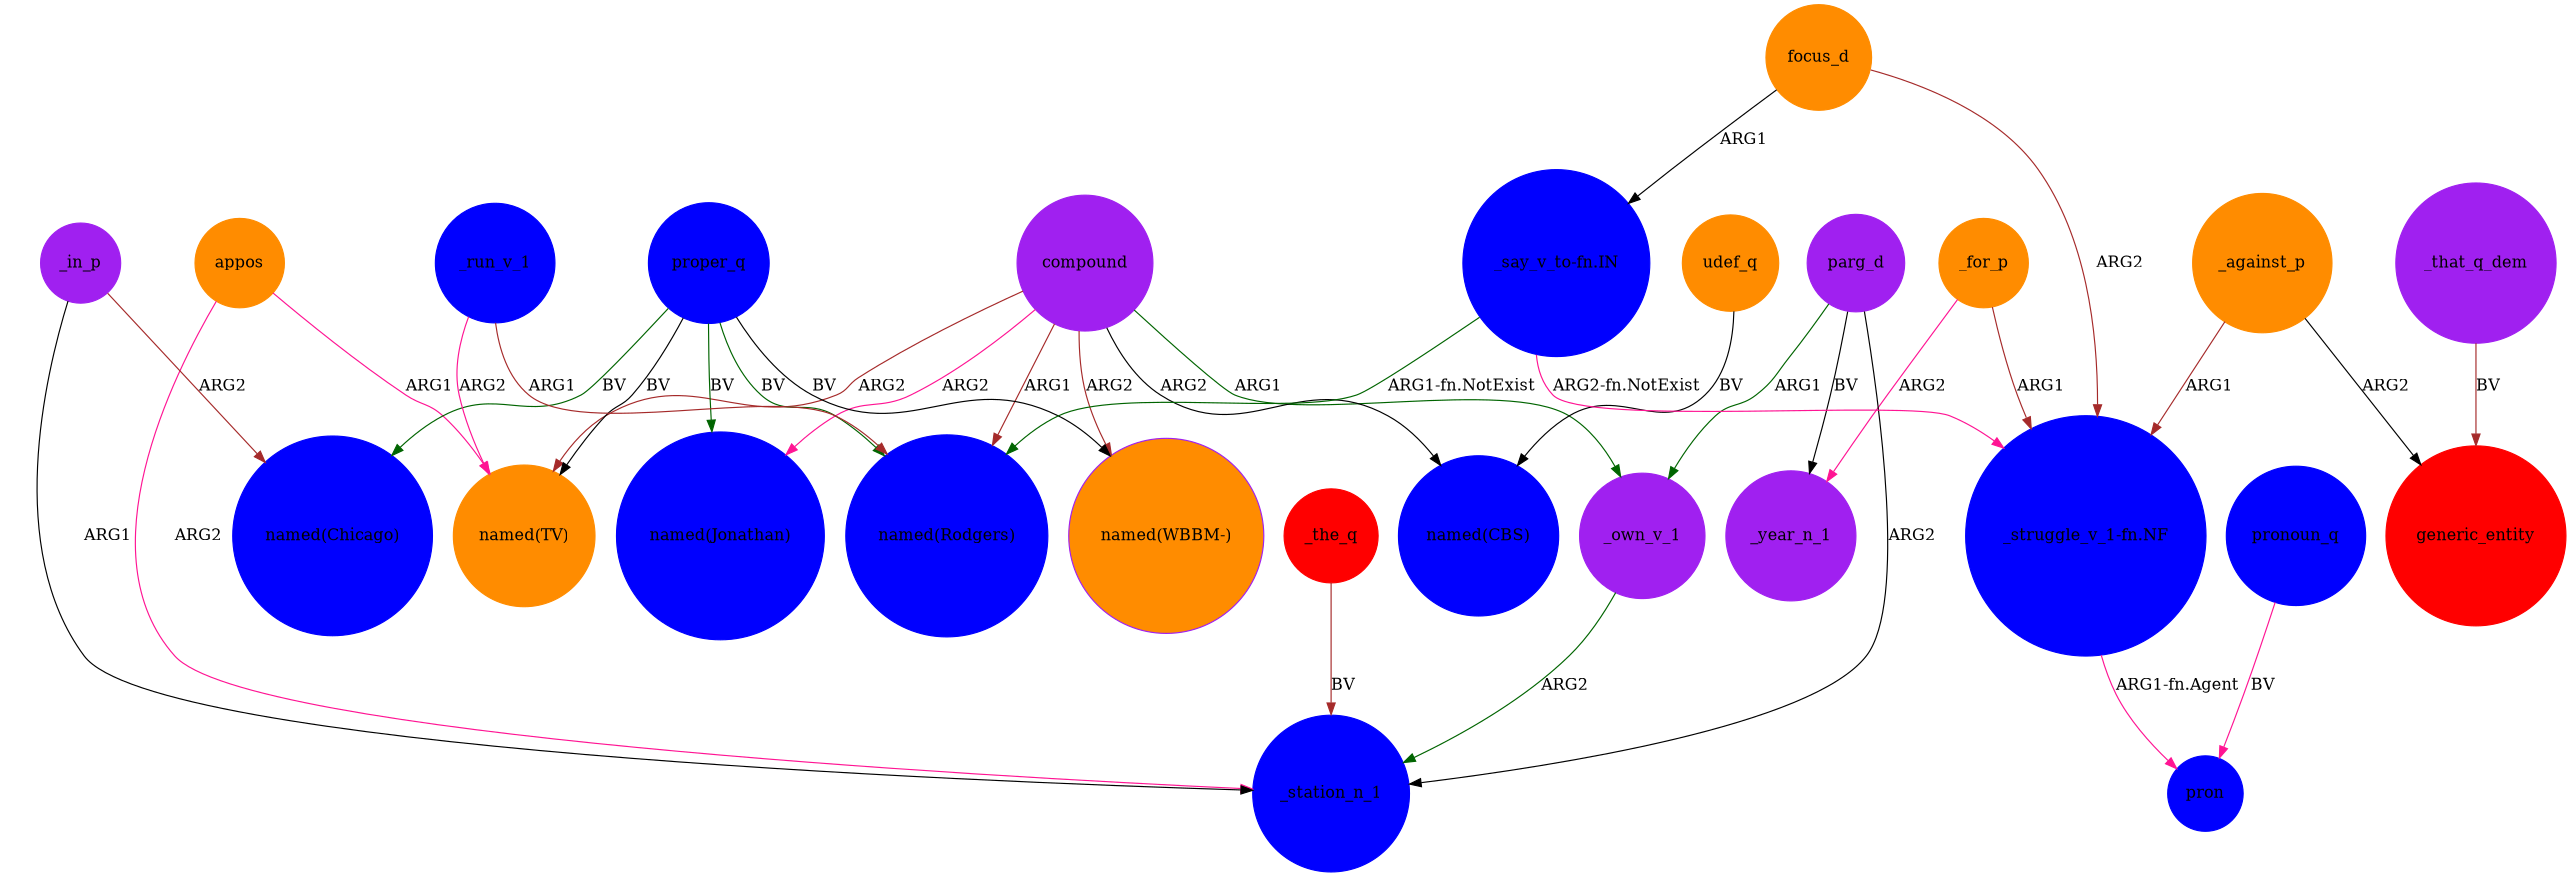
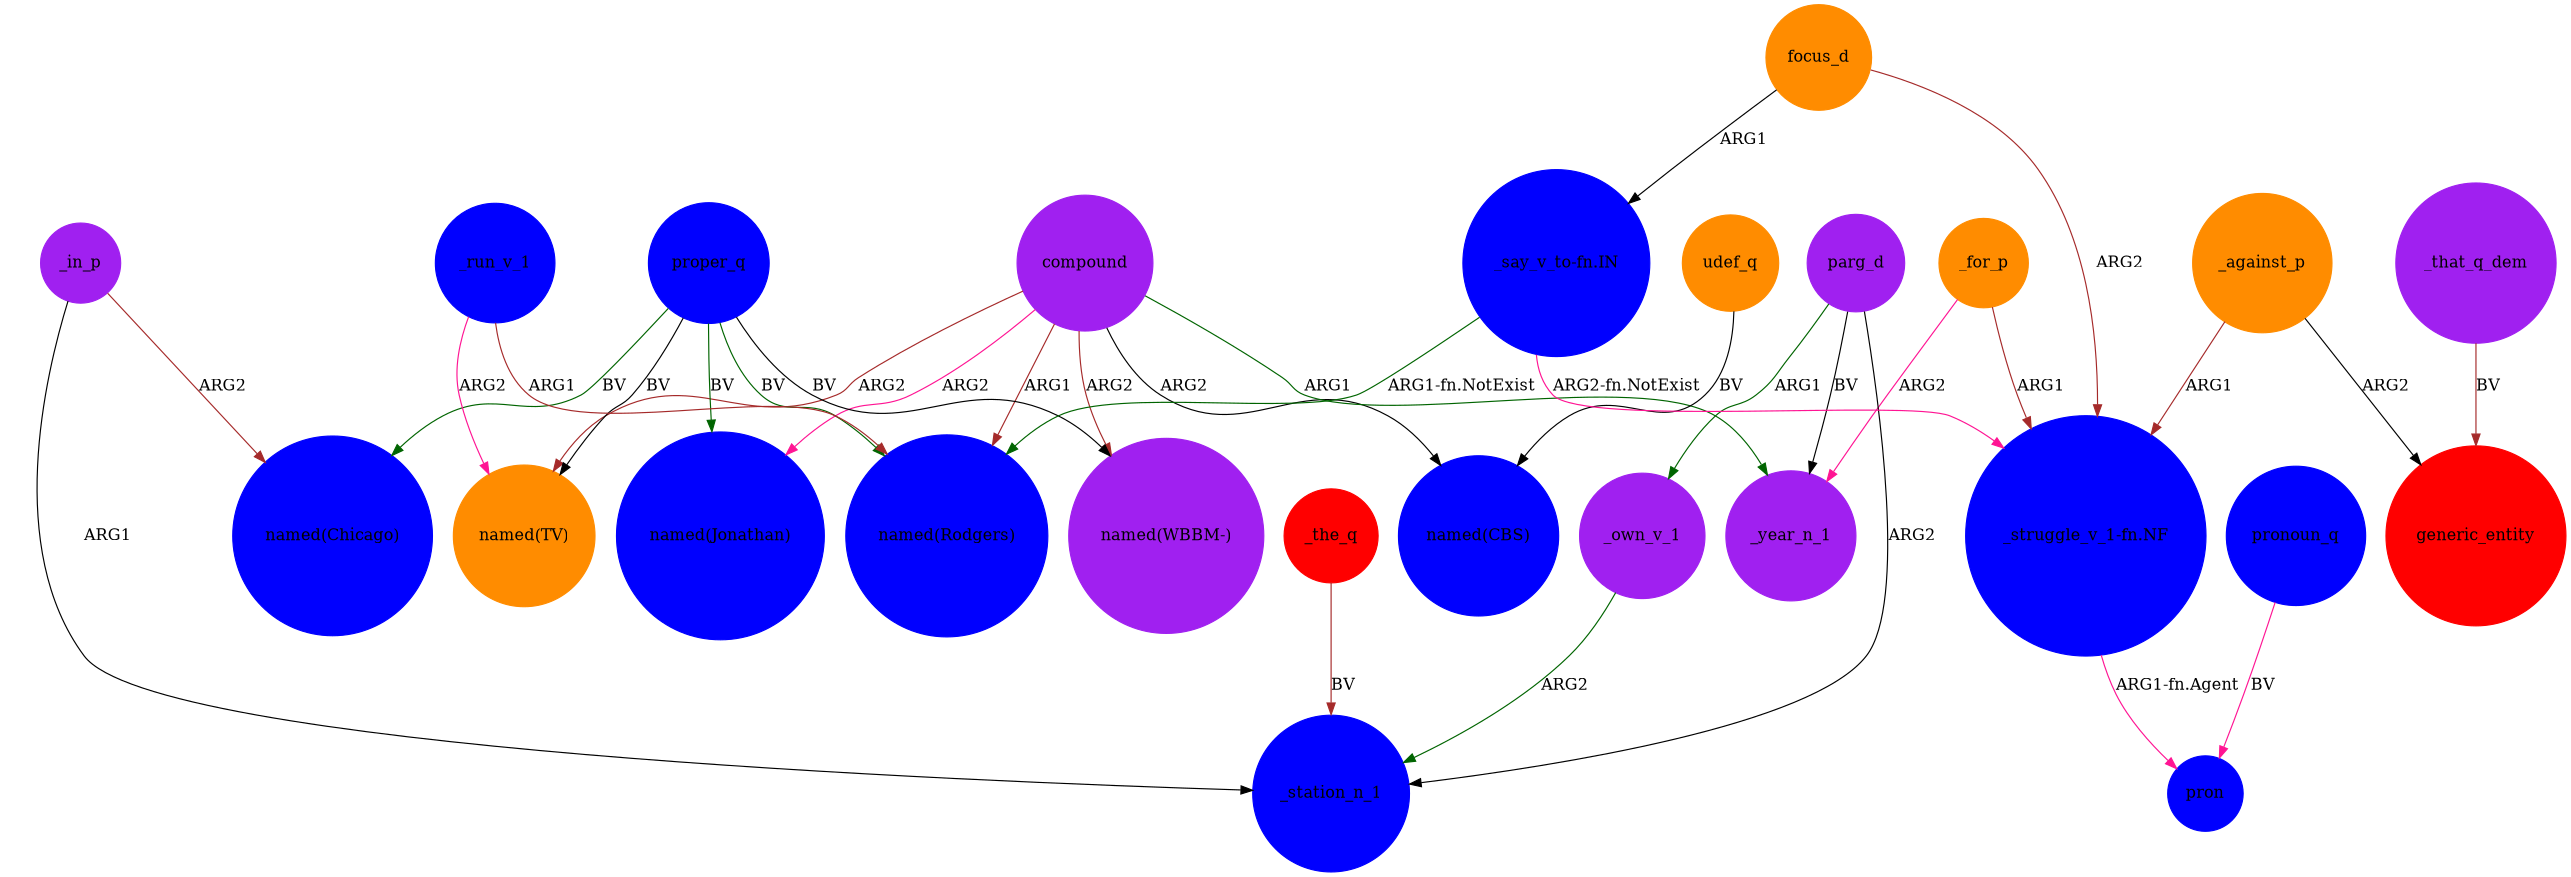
node "appos": removed
edge "compound" -> "_own_v_1": now "compound" -> "_year_n_1"
node "named(WBBM-)": fillcolor darkorange -> purple
